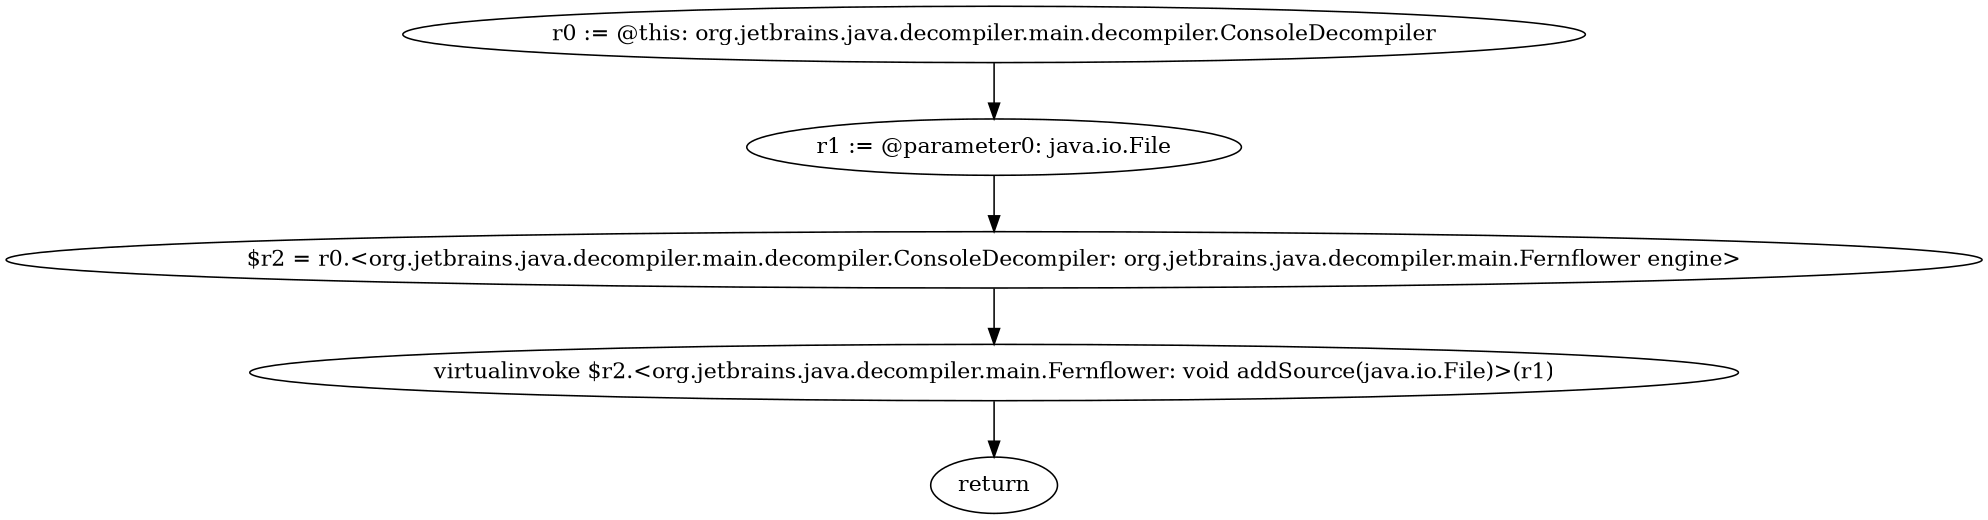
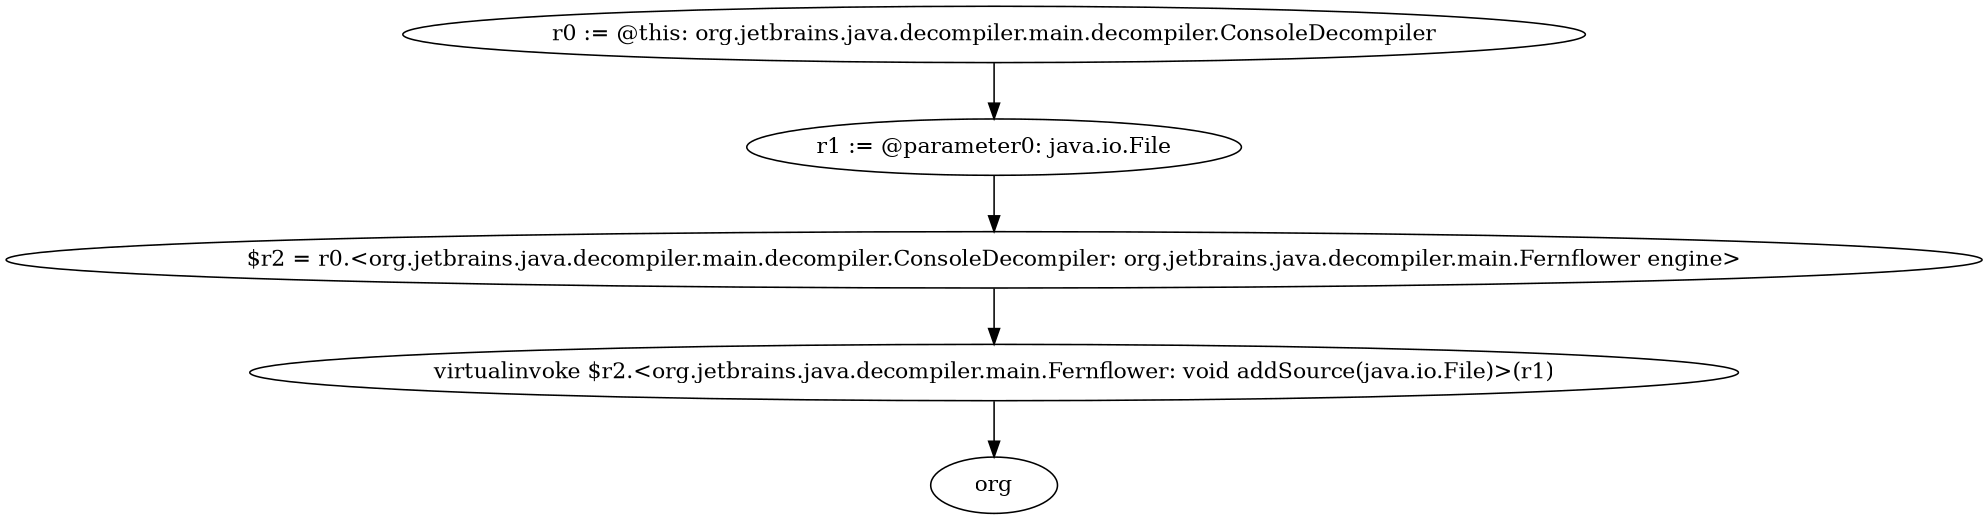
node "return": label "return" -> "org"
